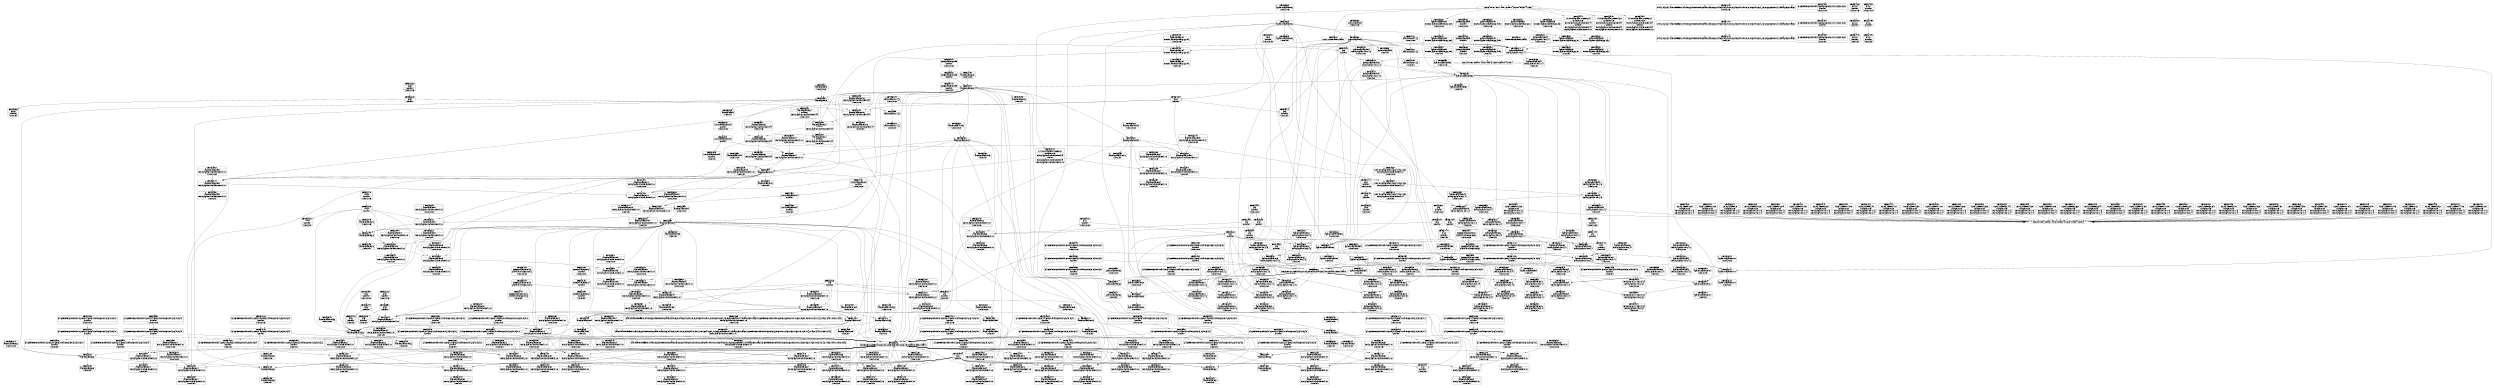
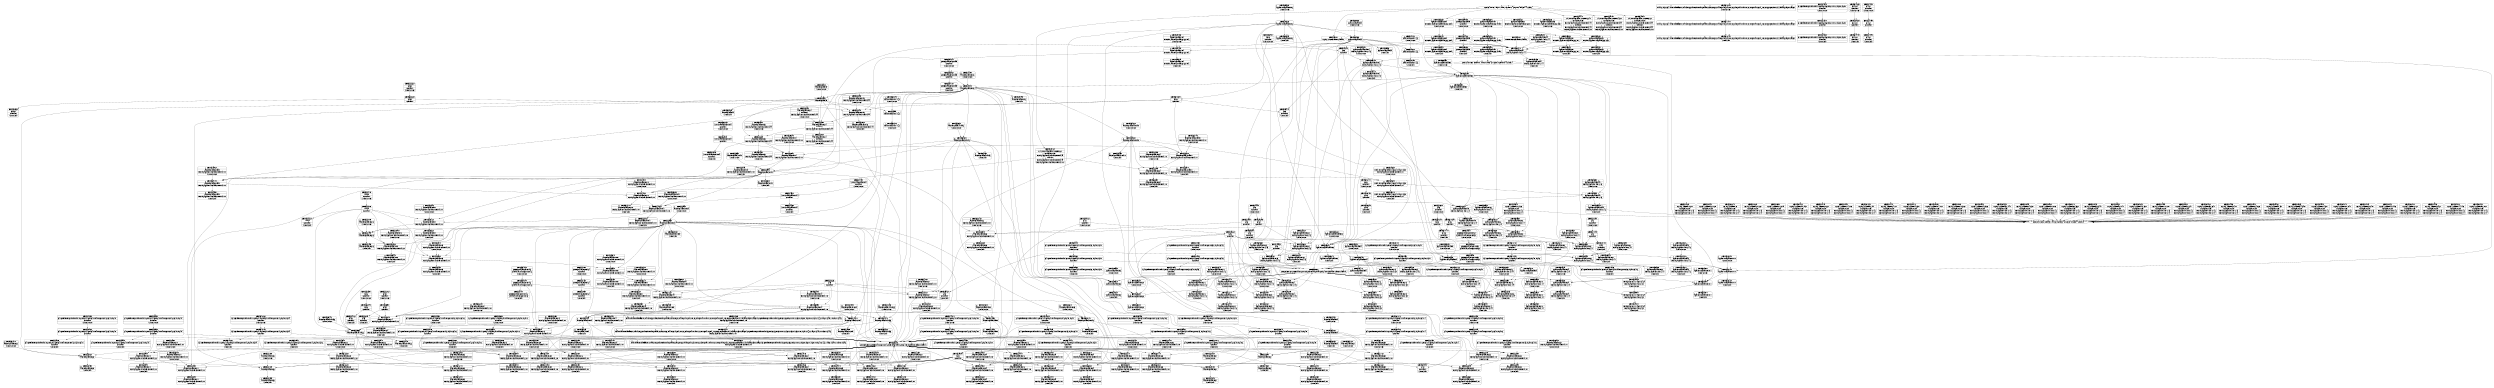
node "CE0x5306930": removed
